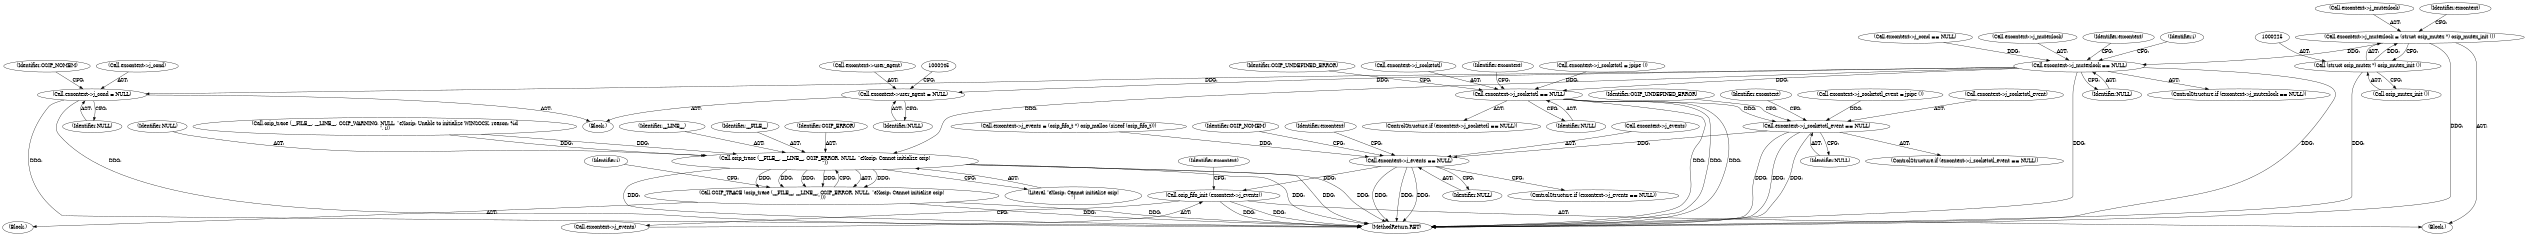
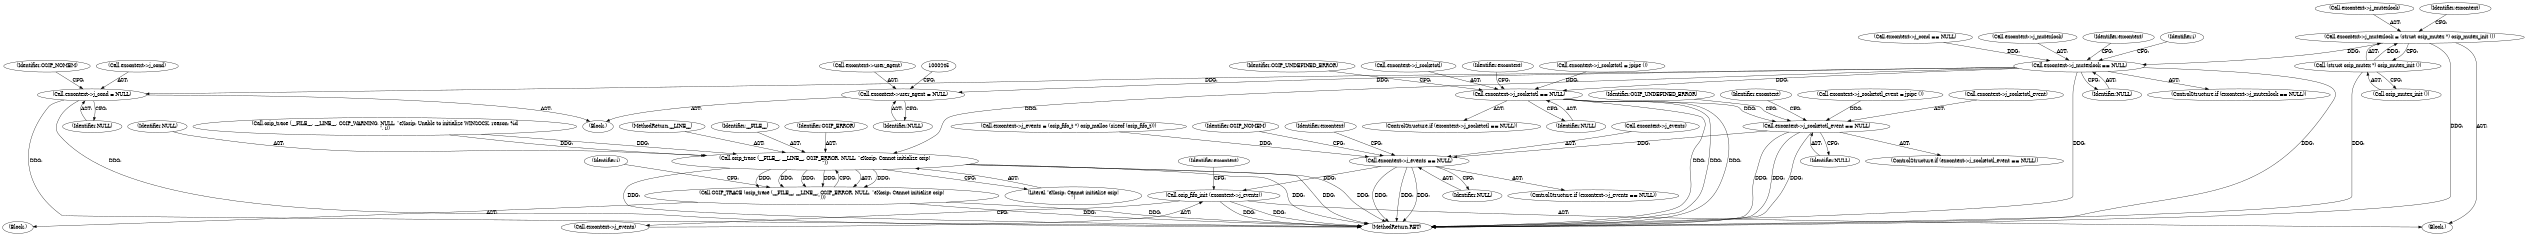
node "1000225": removed
node "(Identifier,__LINE__)": label "(Identifier,__LINE__)" -> "(MethodReturn,__LINE__)"
edge "(Call,excontext->j_events == NULL)" -> "(ControlStructure,if (excontext->j_events == NULL))": label "CFG: " -> "AST: "
